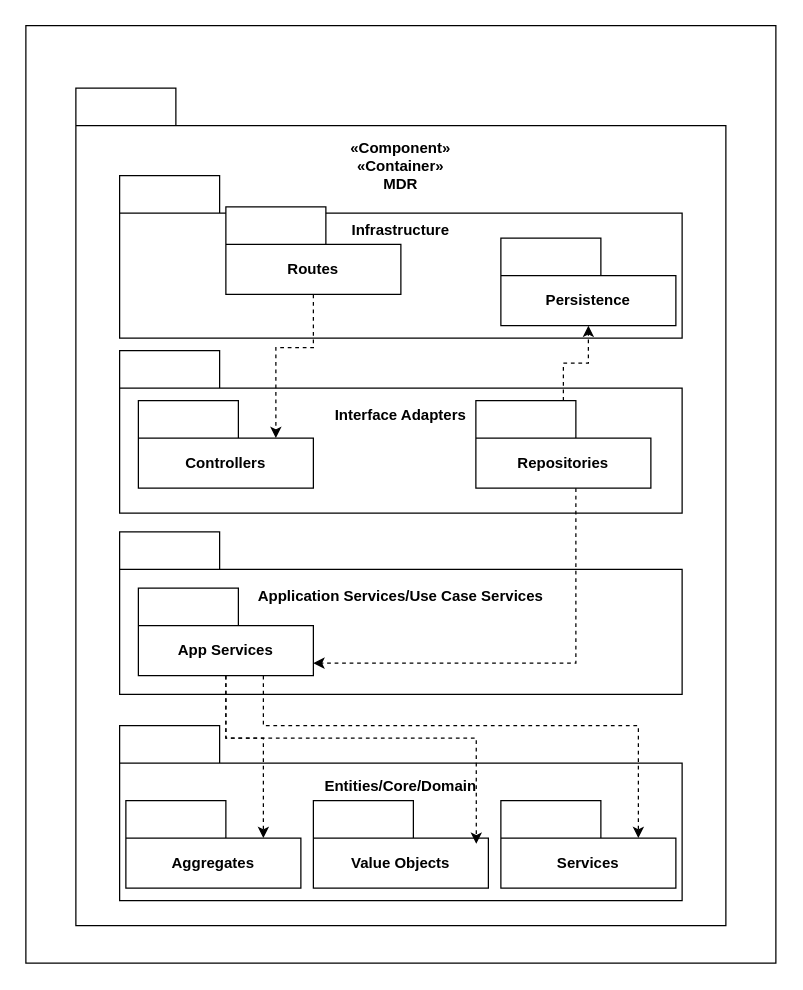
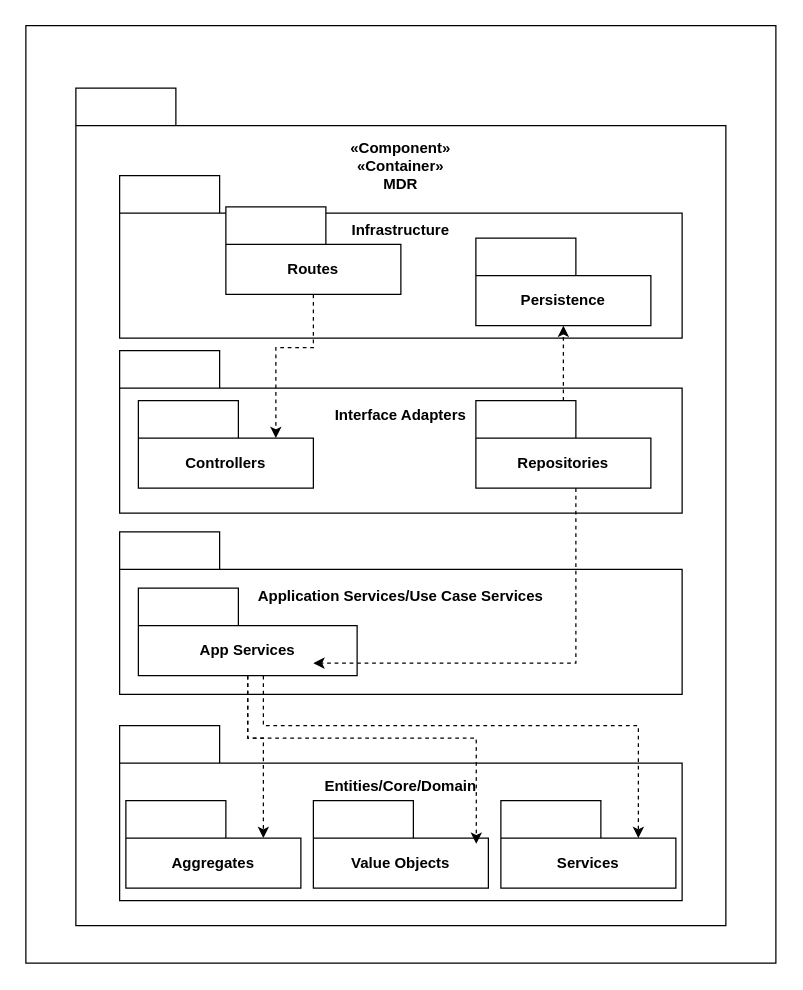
node "Persistence": moved (588, 282) -> (563, 282)
node "App Services": size 175x88 -> 219x88
